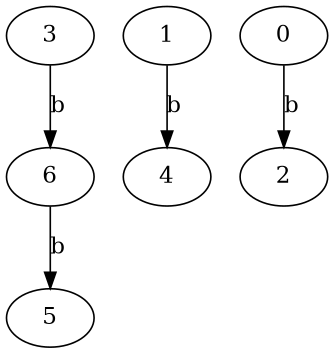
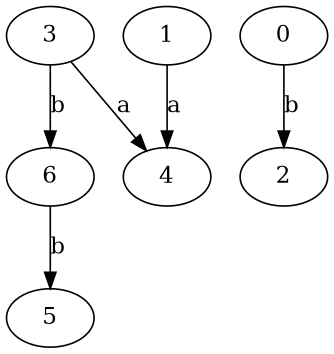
edge "3" -> "4": added, label "a"
edge "1" -> "4": label "b" -> "a"
